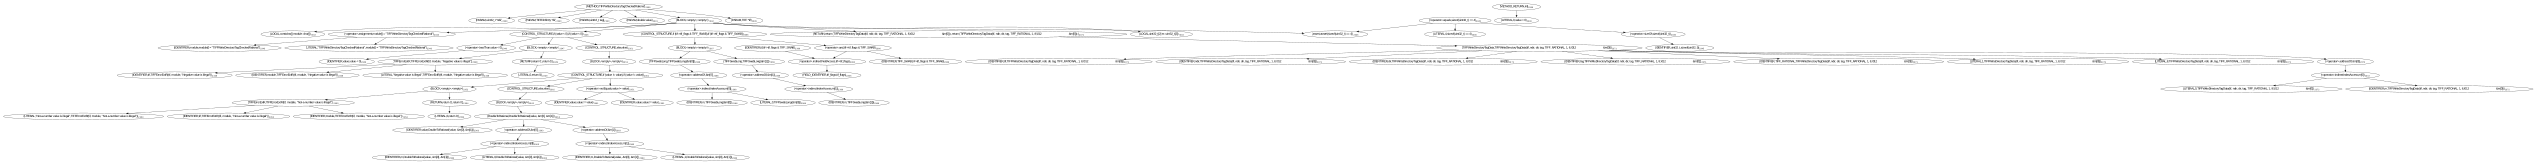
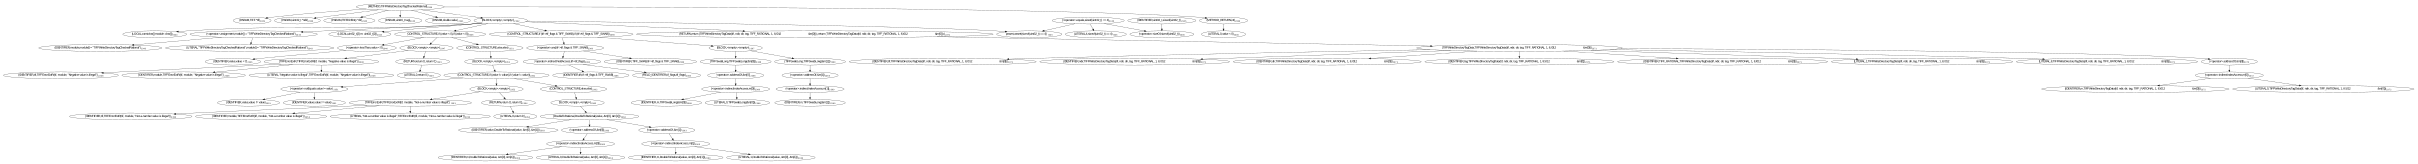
edge "(METHOD,TIFFWriteDirectoryTagCheckedRational)" -> "(METHOD_RETURN,int)": added
edge "(<operator>.sizeOf,sizeof(uint32_t))" -> "(IDENTIFIER,uint32_t,sizeof(uint32_t))": reversed
edge "(IDENTIFIER,tif,tif->tif_flags & TIFF_SWAB)" -> "(<operator>.indirectFieldAccess,tif->tif_flags)": reversed
